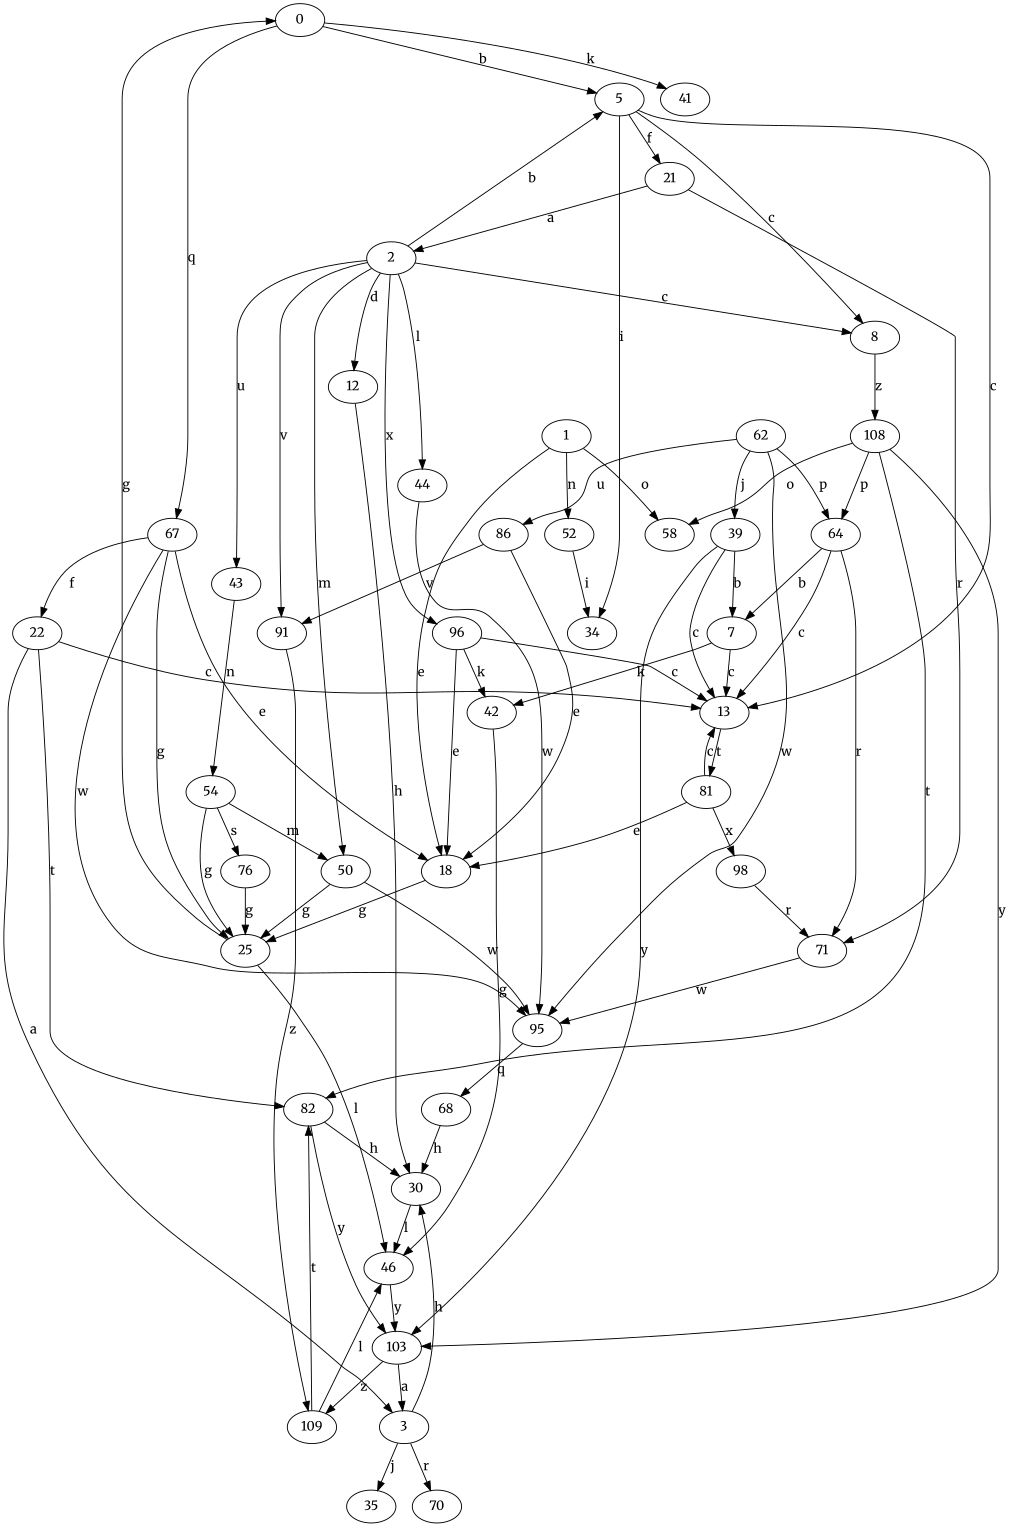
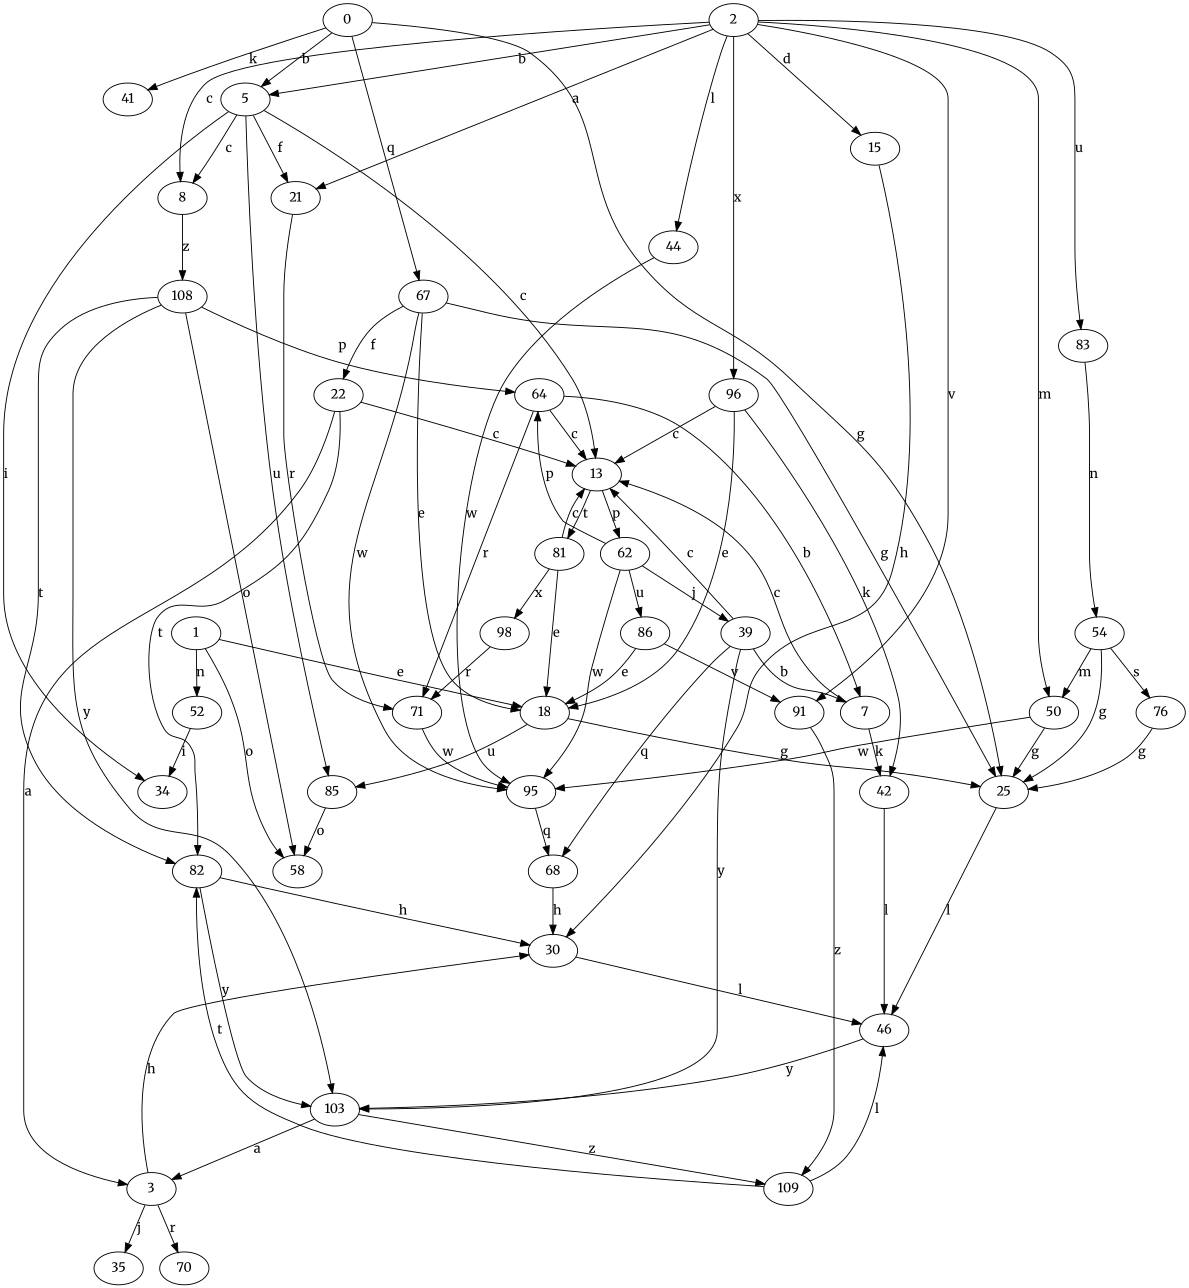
edge "21" -> "2": reversed
node "12": label "12" -> "15"
edge "25" -> "0": reversed
edge "13" -> "62": added, label "p"
node "43": label "43" -> "83"
edge "39" -> "68": added, label "q"
node "85": added
edge "42" -> "46": label "g" -> "l"
